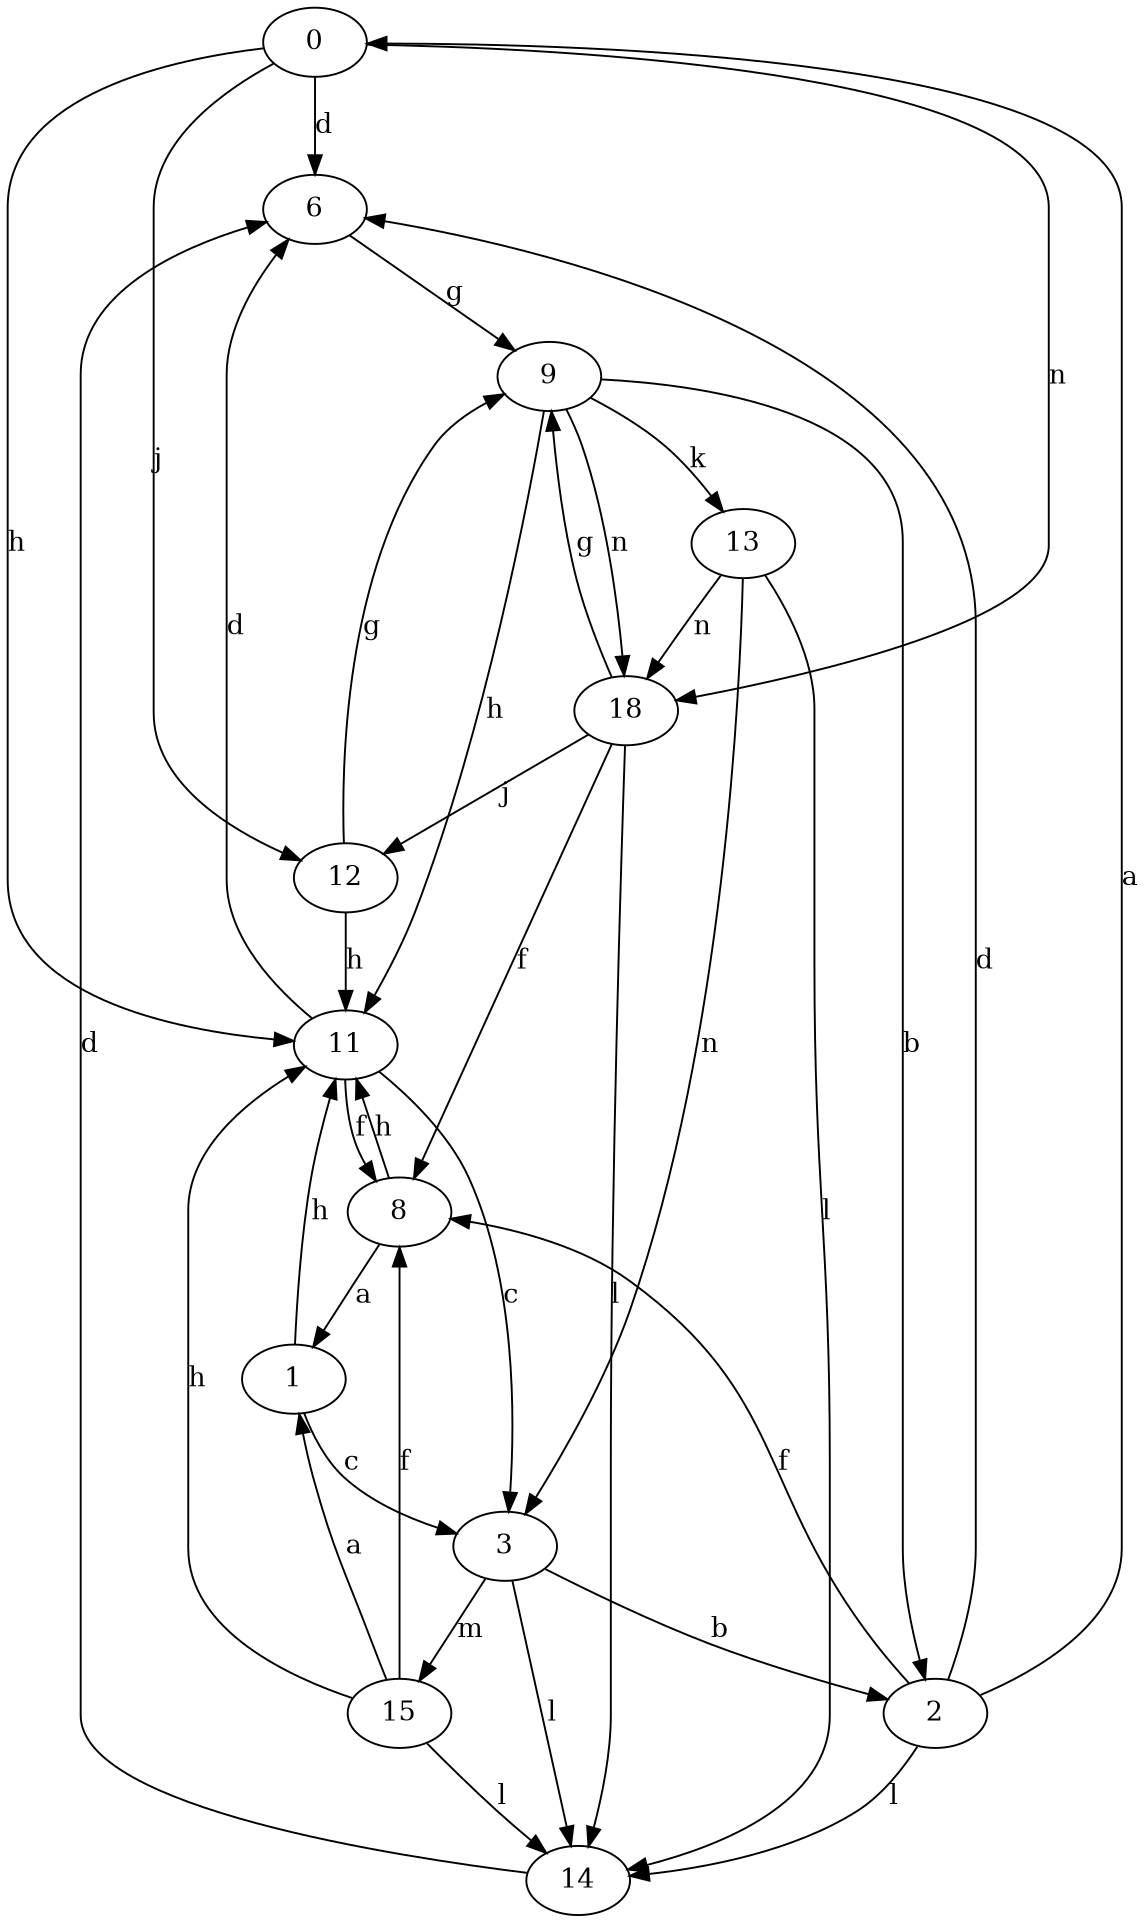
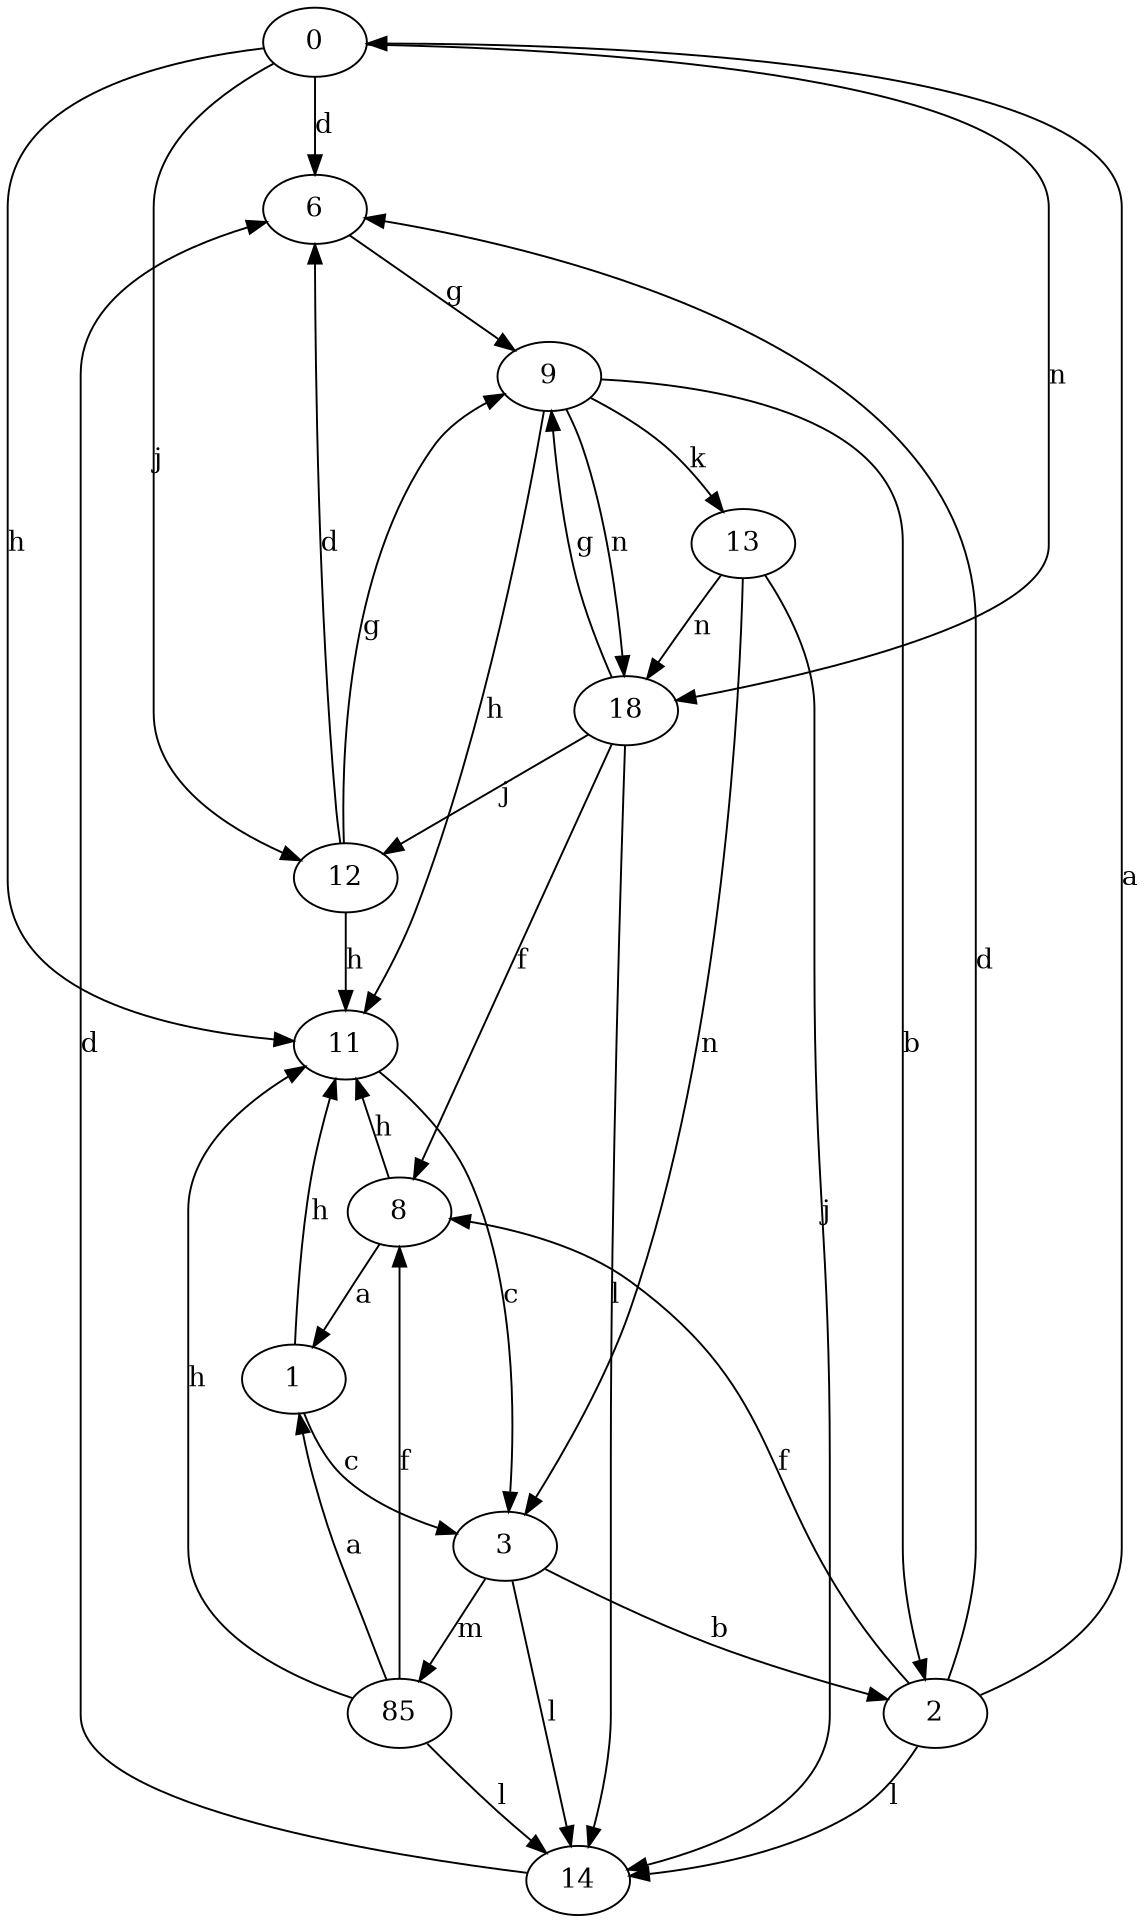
edge "11" -> "6": now "12" -> "6"
edge "11" -> "8": removed, label "f"
edge "13" -> "14": label "l" -> "j"
node "15": label "15" -> "85"
